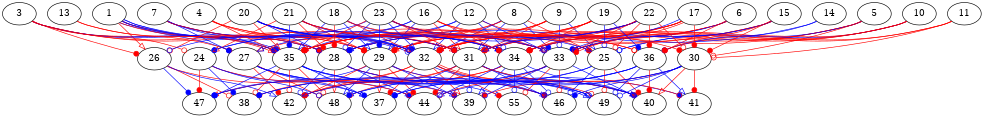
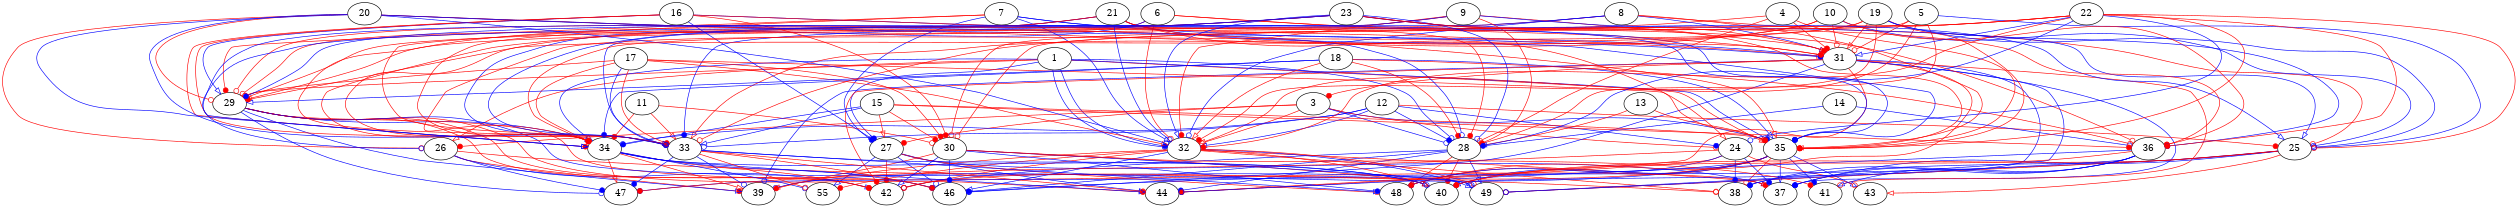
edge "3" -> "31": reversed
edge "29" -> "48": now "29" -> "34"
edge "34" -> "39": color blue -> red
node "43": added
